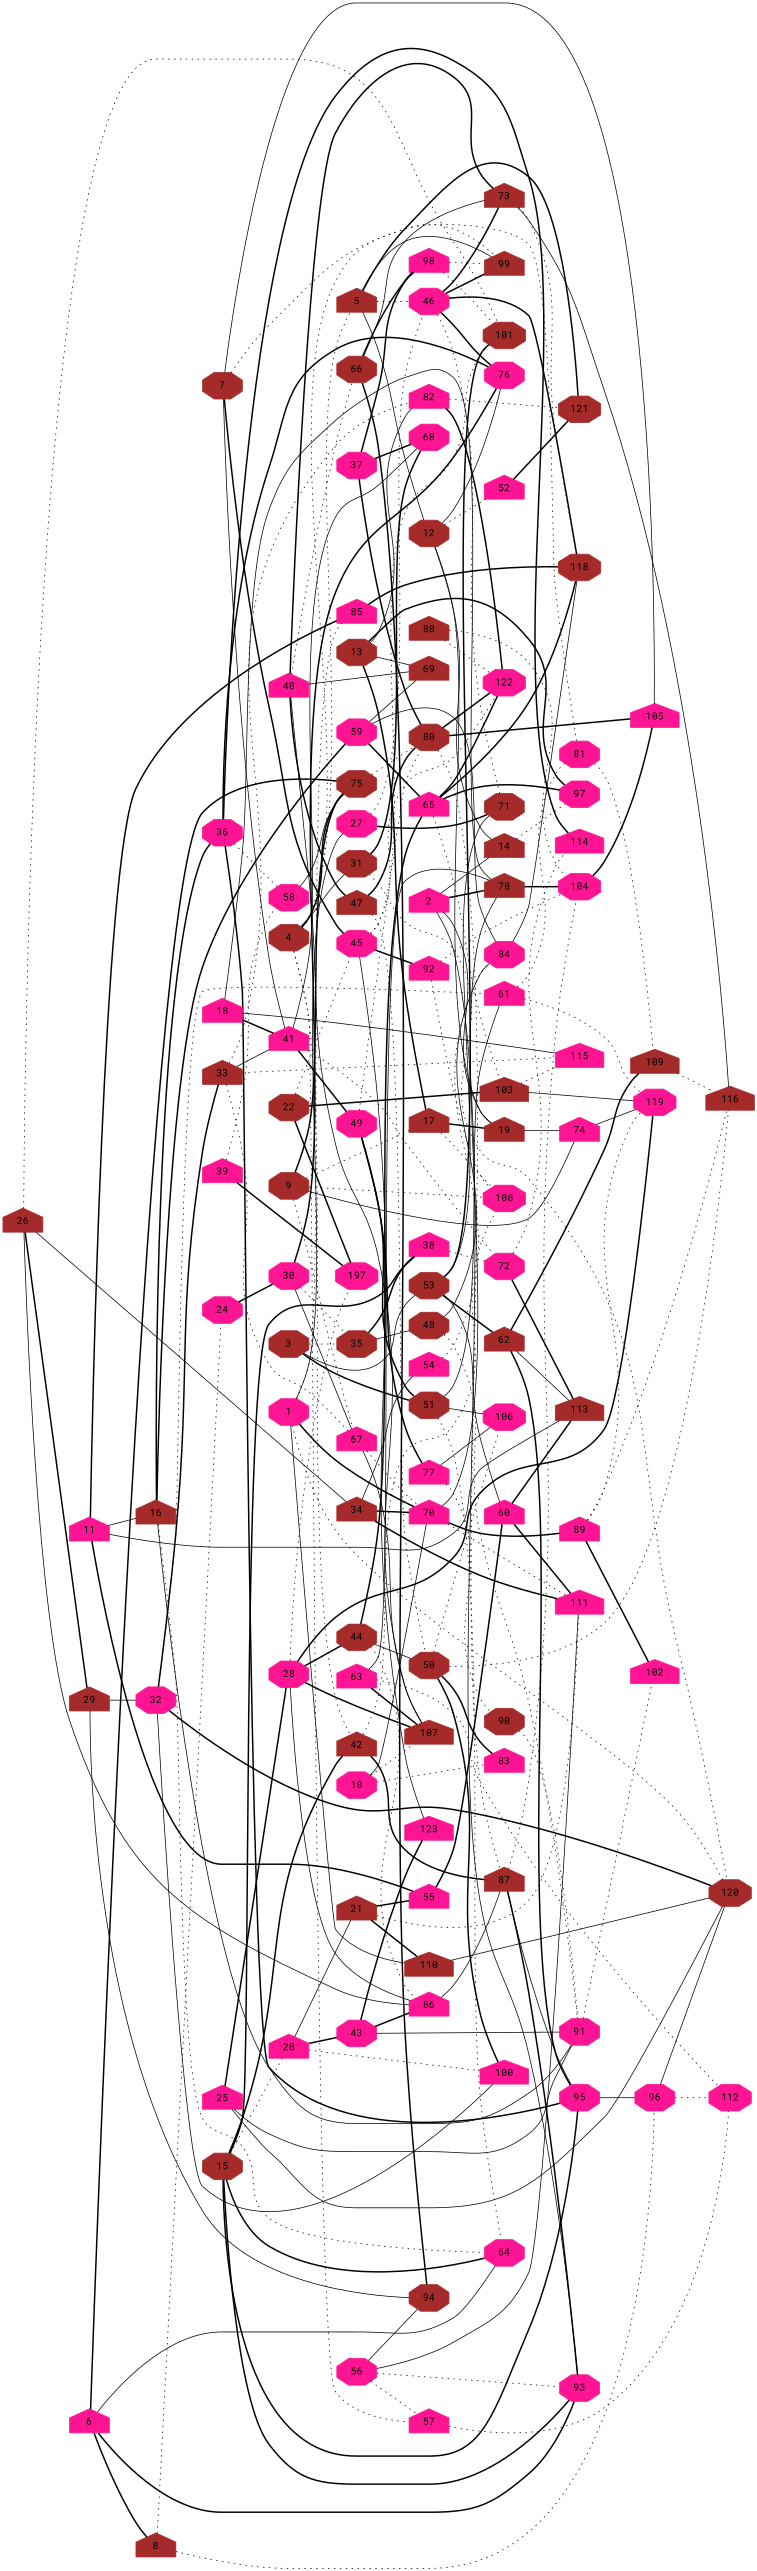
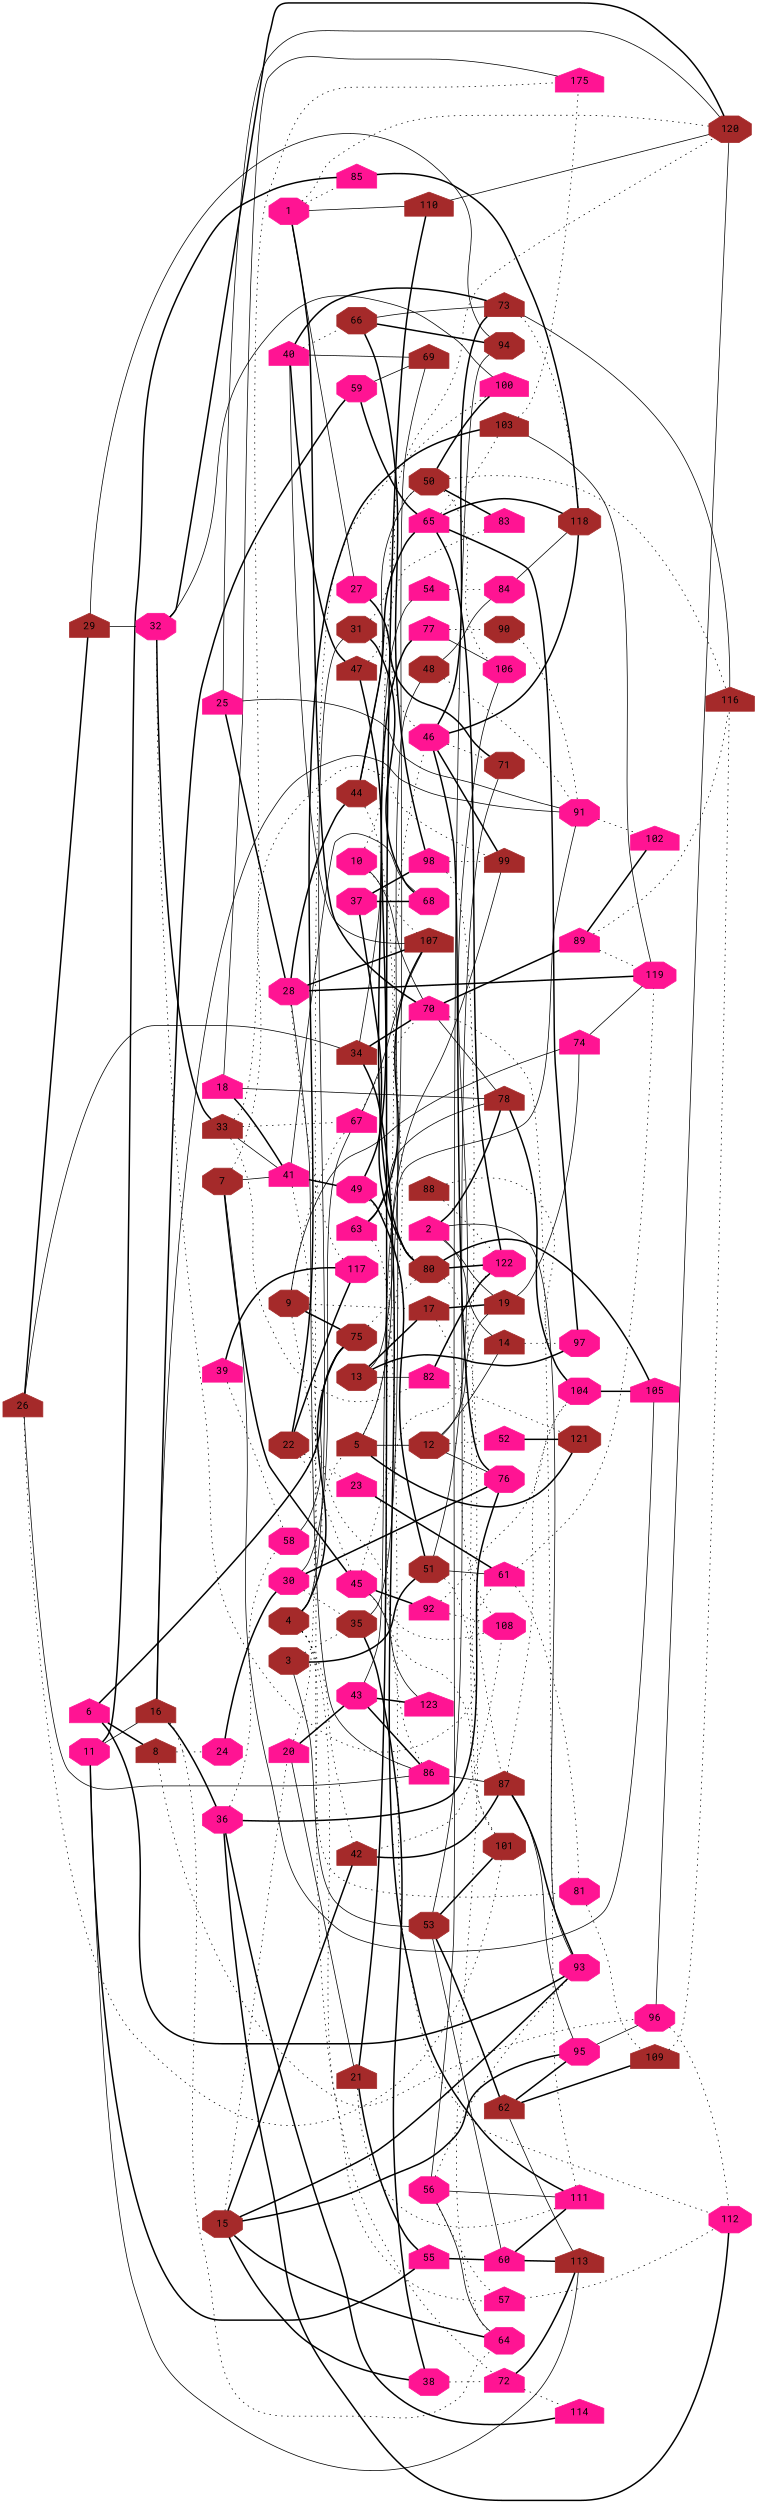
edge "59" -- "84": removed
node "115": label "115" -> "175"
node "38": shape house -> octagon
node "72": shape octagon -> house
node "197": label "197" -> "117"
node "23": added
edge "36" -- "95": now "36" -- "112"
node "11": shape house -> octagon
edge "64" -- "6": now "64" -- "56"
